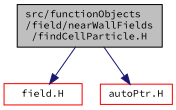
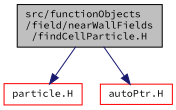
node "field.H": label "field.H" -> "particle.H"
